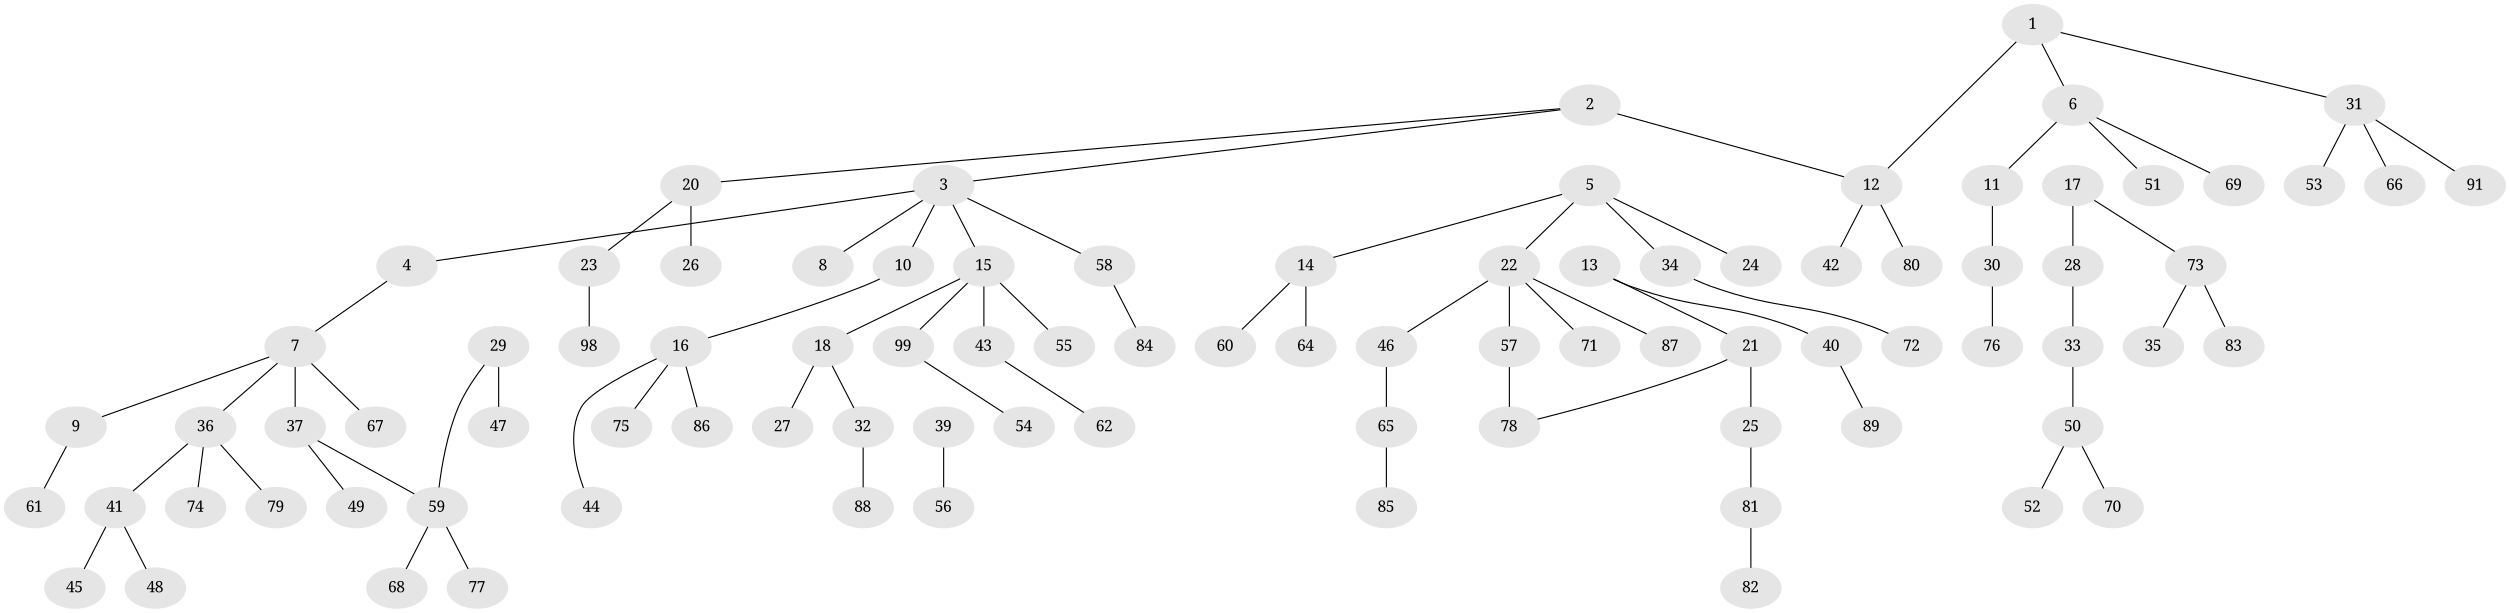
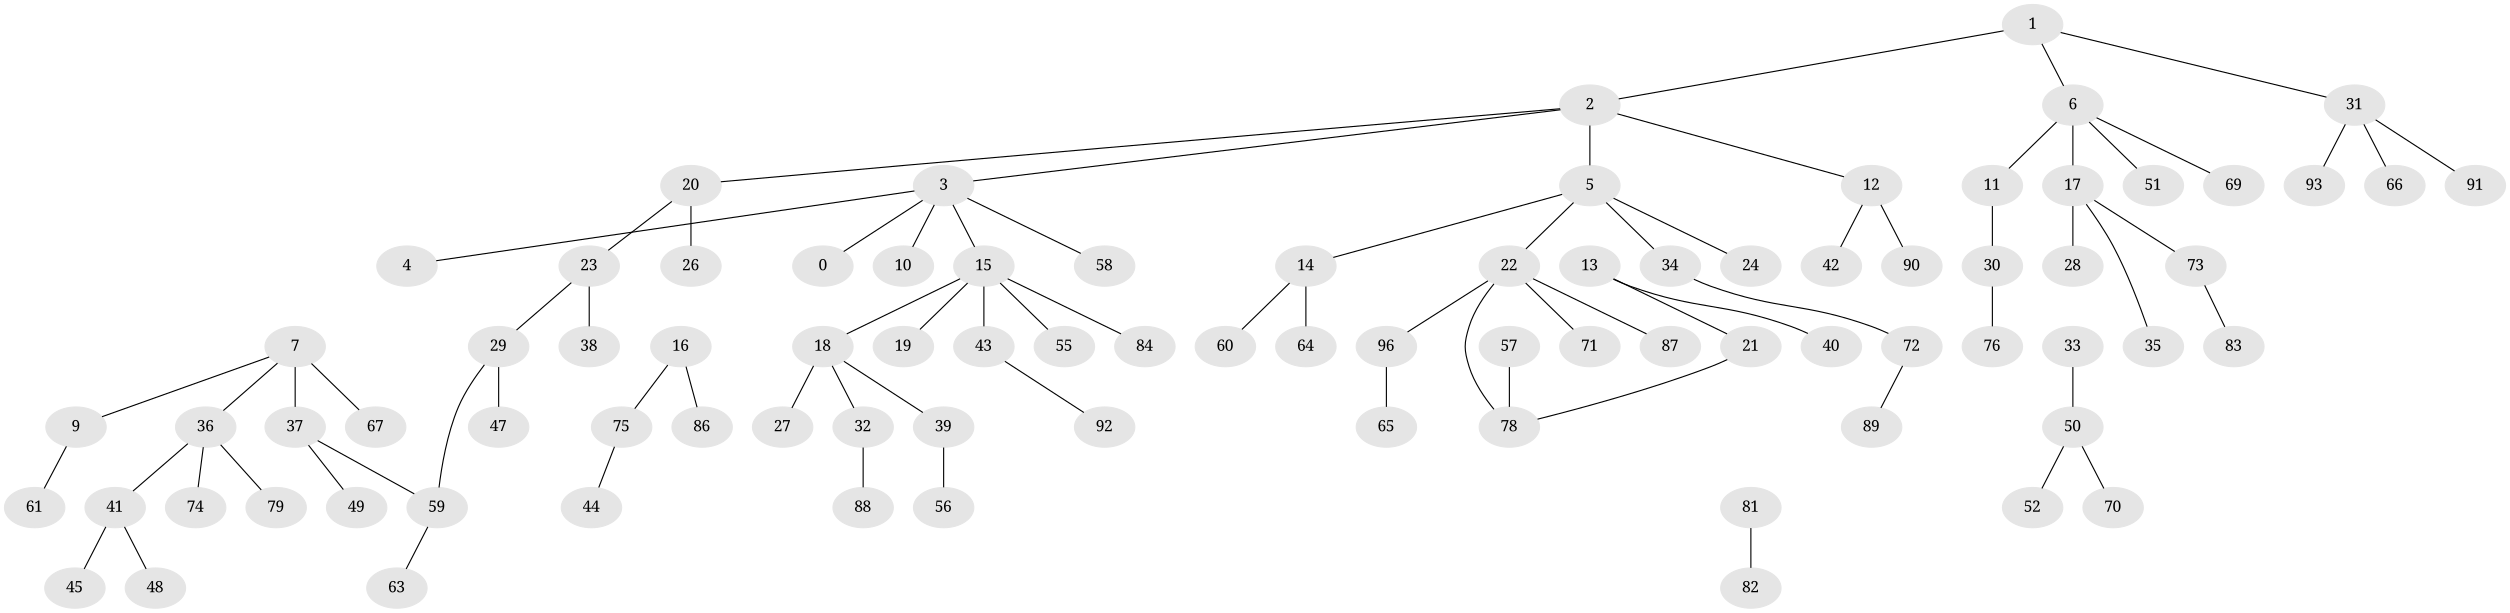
edge "1" -- "12": now "1" -- "2"
edge "2" -- "5": added
edge "6" -- "17": added
node "53": label "53" -> "93"
node "8": label "8" -> "0"
node "80": label "80" -> "90"
edge "4" -- "7": removed
edge "23" -- "29": added
edge "58" -- "84": now "15" -- "84"
edge "22" -- "57": now "22" -- "78"
edge "28" -- "33": removed
edge "73" -- "35": now "17" -- "35"
edge "10" -- "16": removed
node "98": label "98" -> "38"
node "99": label "99" -> "19"
node "46": label "46" -> "96"
edge "18" -- "39": added
edge "40" -- "89": now "72" -- "89"
edge "16" -- "44": now "75" -- "44"
node "54": removed
node "62": label "62" -> "92"
node "25": removed
node "85": removed
node "68": label "68" -> "63"
node "77": removed
